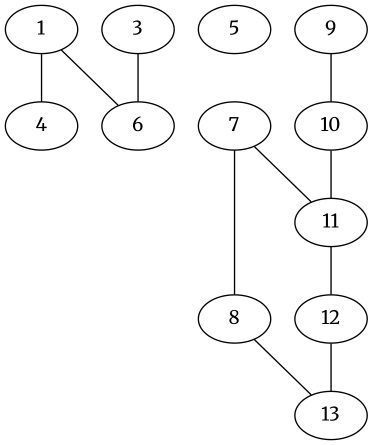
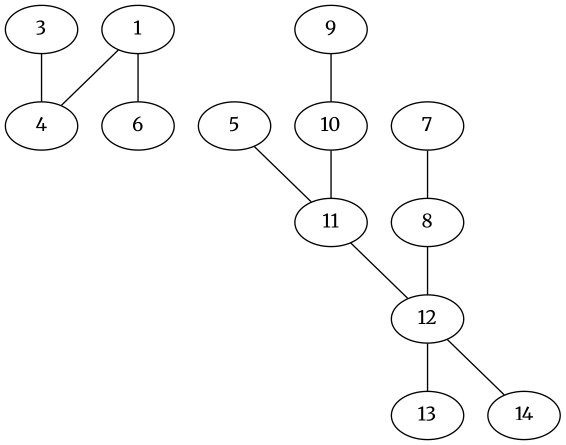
edge "3" -- "6": now "3" -- "4"
edge "7" -- "11": now "5" -- "11"
edge "8" -- "13": now "8" -- "12"
node "14": added
